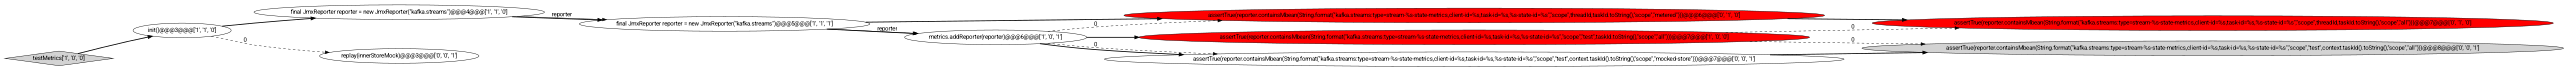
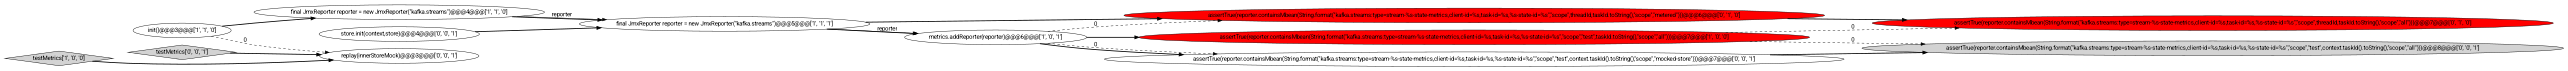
node "store.init(context,store)@@@4@@@['0', '0', '1']": added
edge "testMetrics['1', '0', '0']" -> "init()@@@3@@@['1', '1', '0']": now "testMetrics['1', '0', '0']" -> "replay(innerStoreMock)@@@3@@@['0', '0', '1']"
node "testMetrics['0', '0', '1']": added
